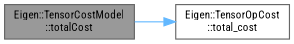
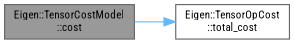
node "Eigen::TensorCostModel ::totalCost": label "Eigen::TensorCostModel ::totalCost" -> "Eigen::TensorCostModel ::cost"
